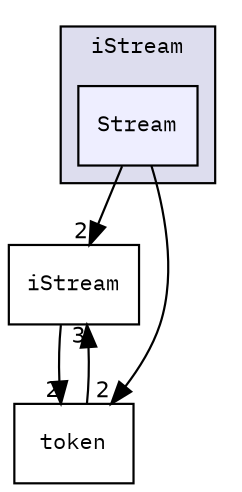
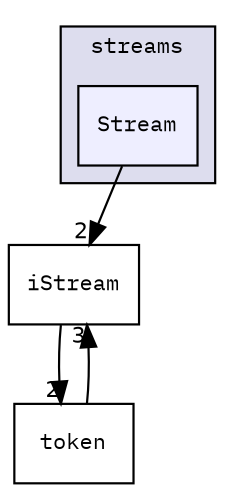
cluster "iStream": label "iStream" -> "streams"
edge "Stream" -> "token": removed
